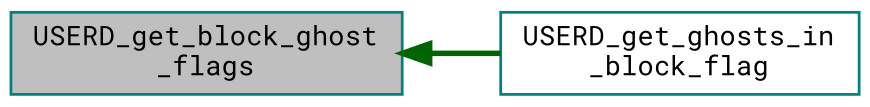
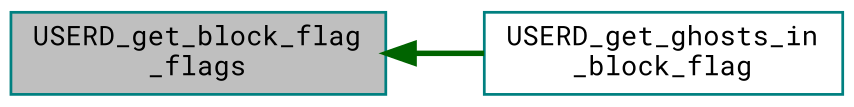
node "USERD_get_block_ghost _flags": label "USERD_get_block_ghost _flags" -> "USERD_get_block_flag _flags"
